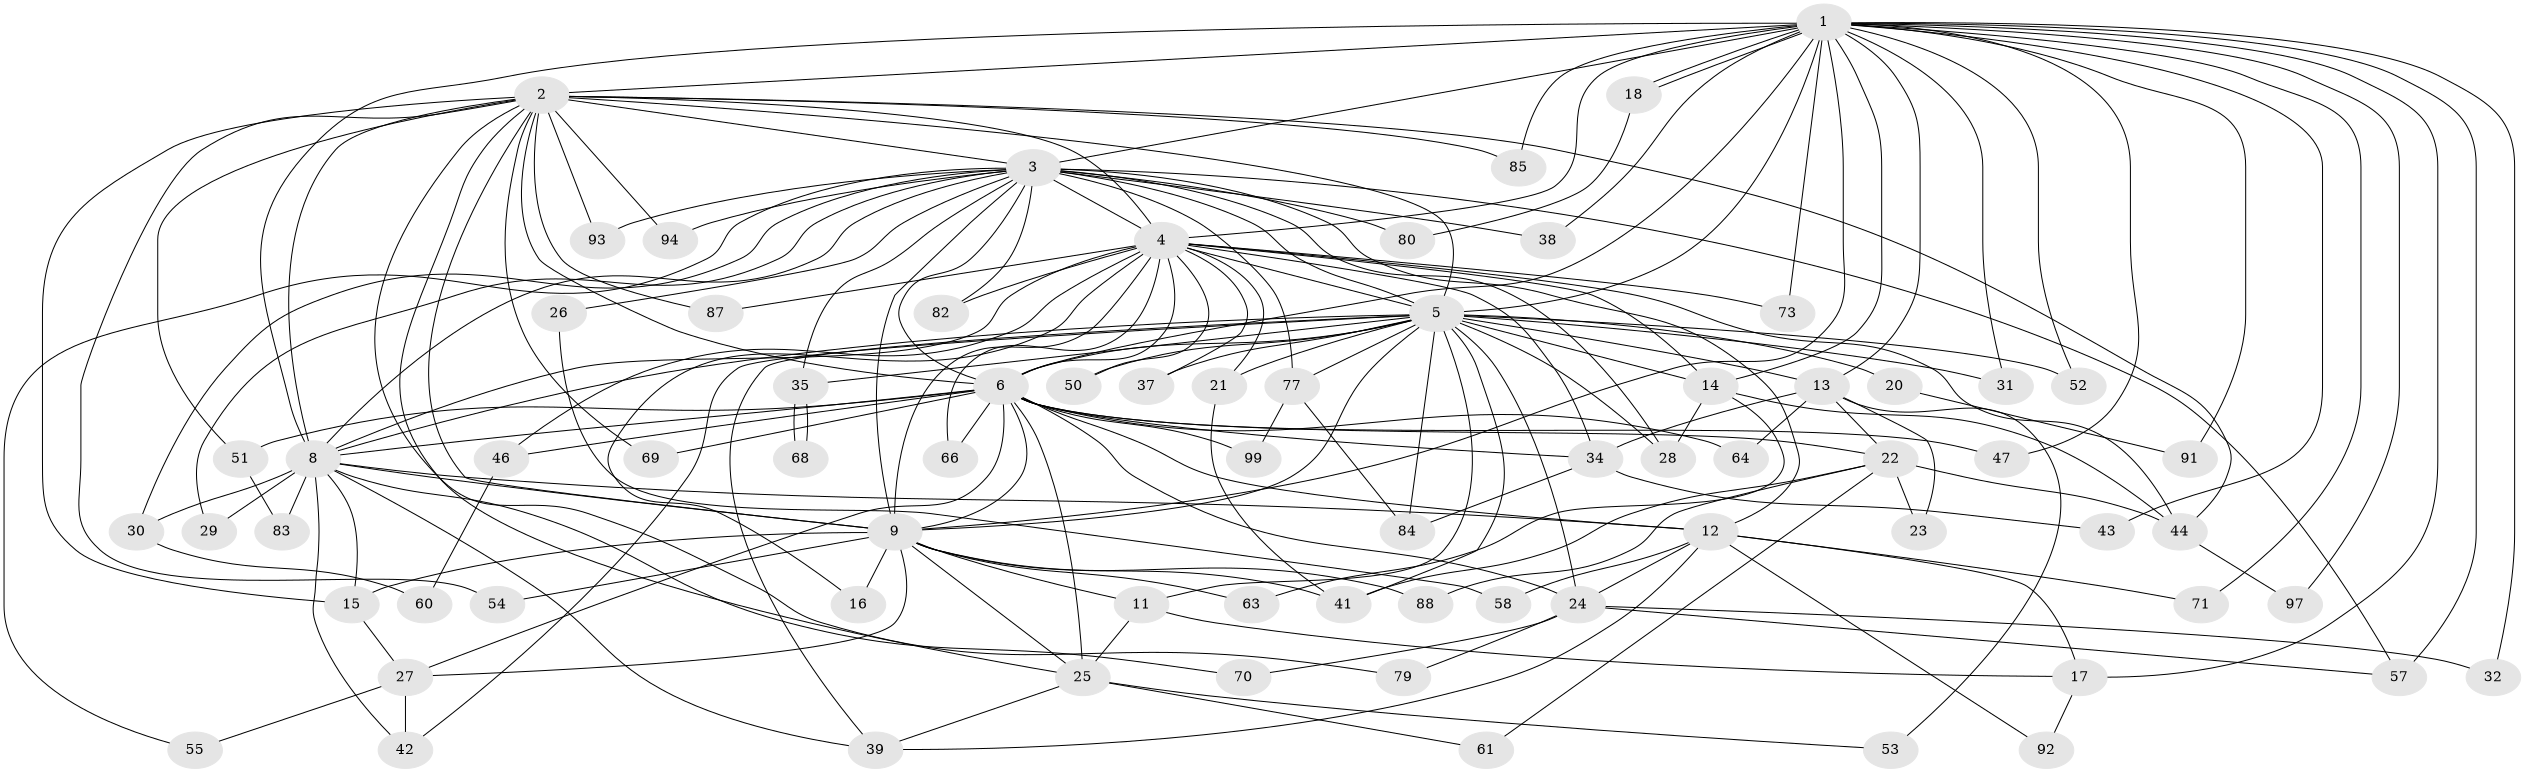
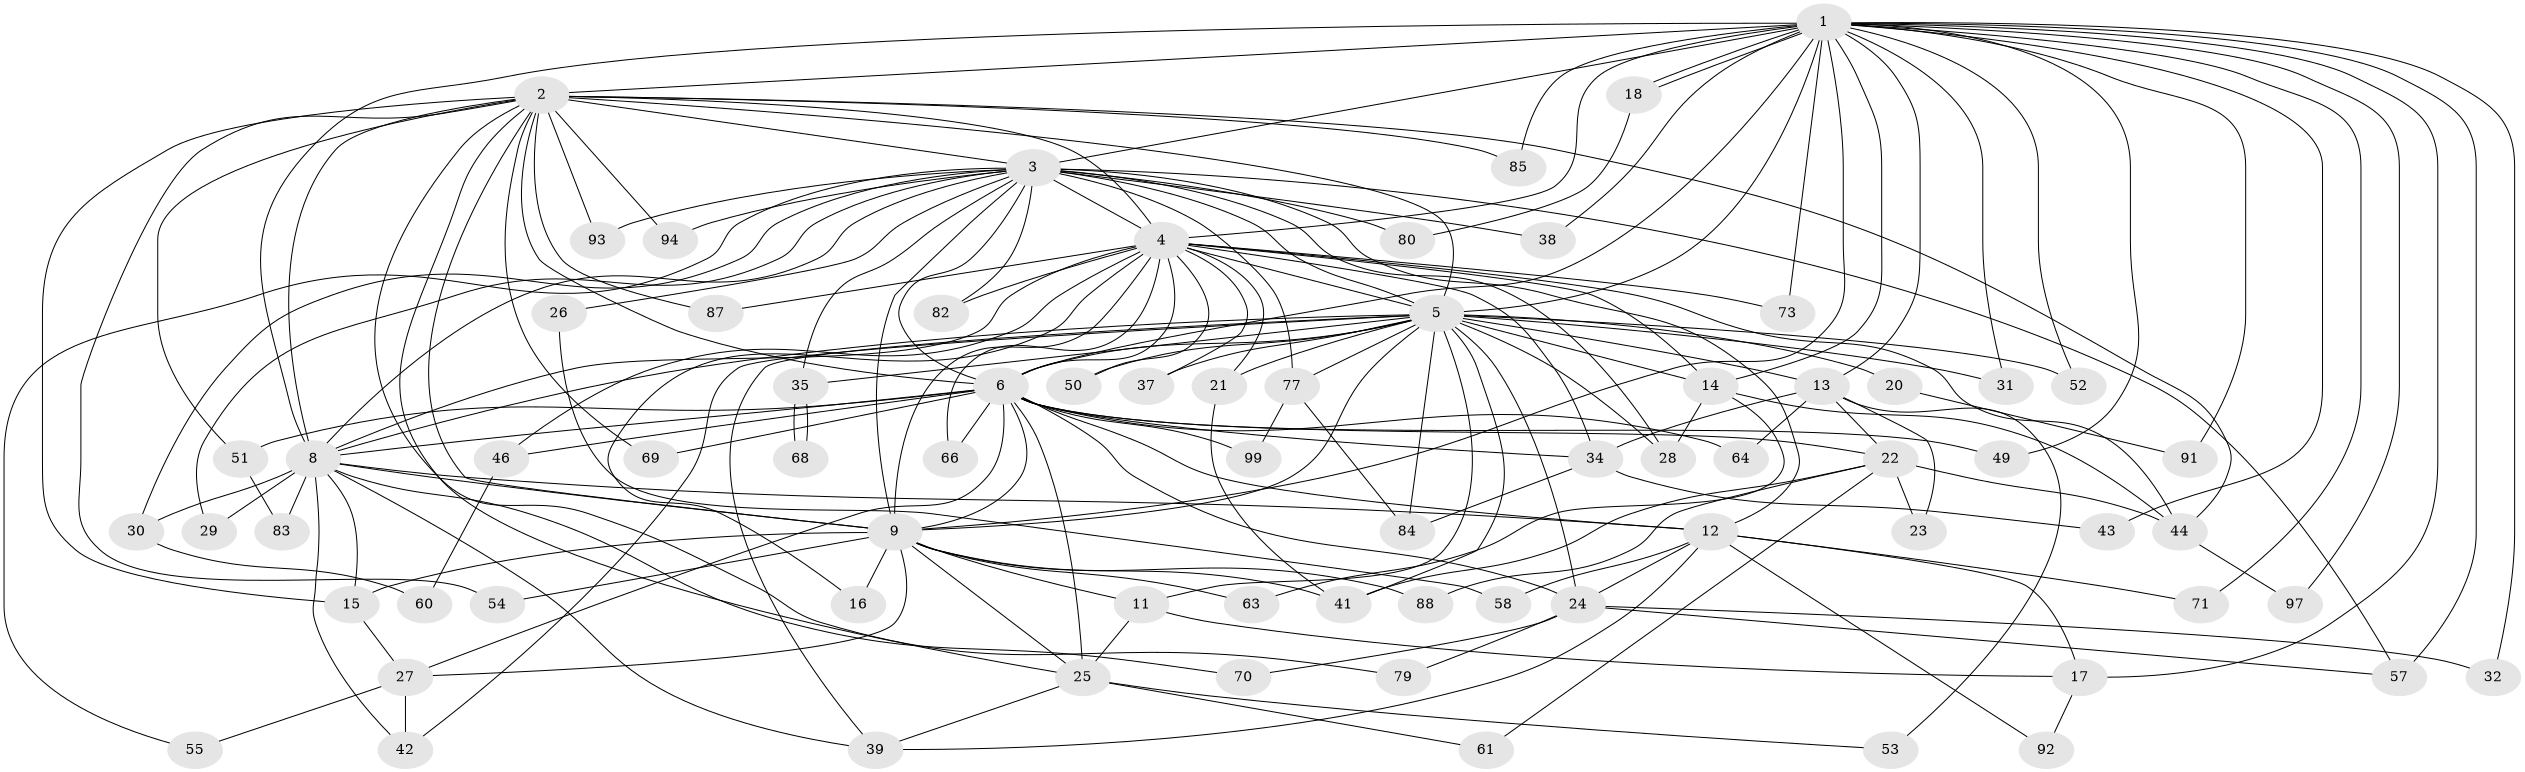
node "47": label "47" -> "49"
